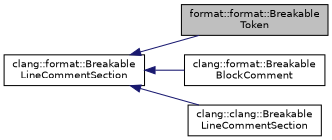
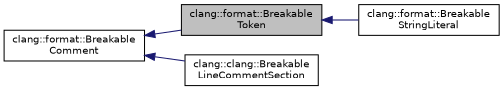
node "format::format::Breakable Token": label "format::format::Breakable Token" -> "clang::format::Breakable Token"
node "clang::format::Breakable StringLiteral": added
node "clang::format::Breakable LineCommentSection": label "clang::format::Breakable LineCommentSection" -> "clang::format::Breakable Comment"
node "clang::format::Breakable BlockComment": removed
